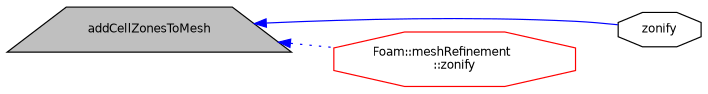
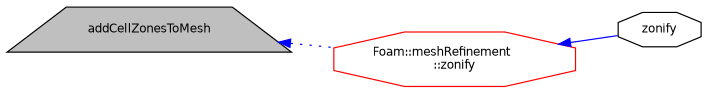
edge "zonify" -> "addCellZonesToMesh": now "zonify" -> "Foam::meshRefinement ::zonify"
